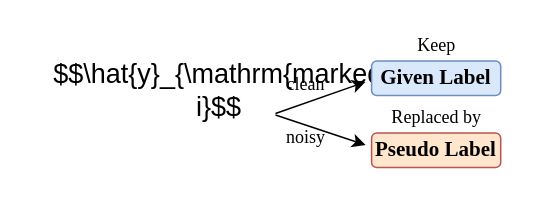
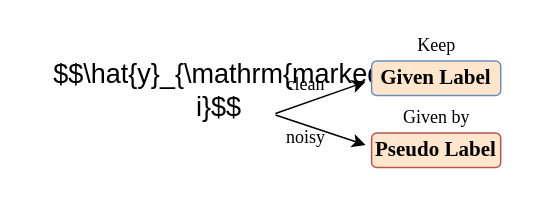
node "Given Label": fillcolor #dae8fc -> #ffe6cc
node "Replaced by": label "Replaced by" -> "Given by"
